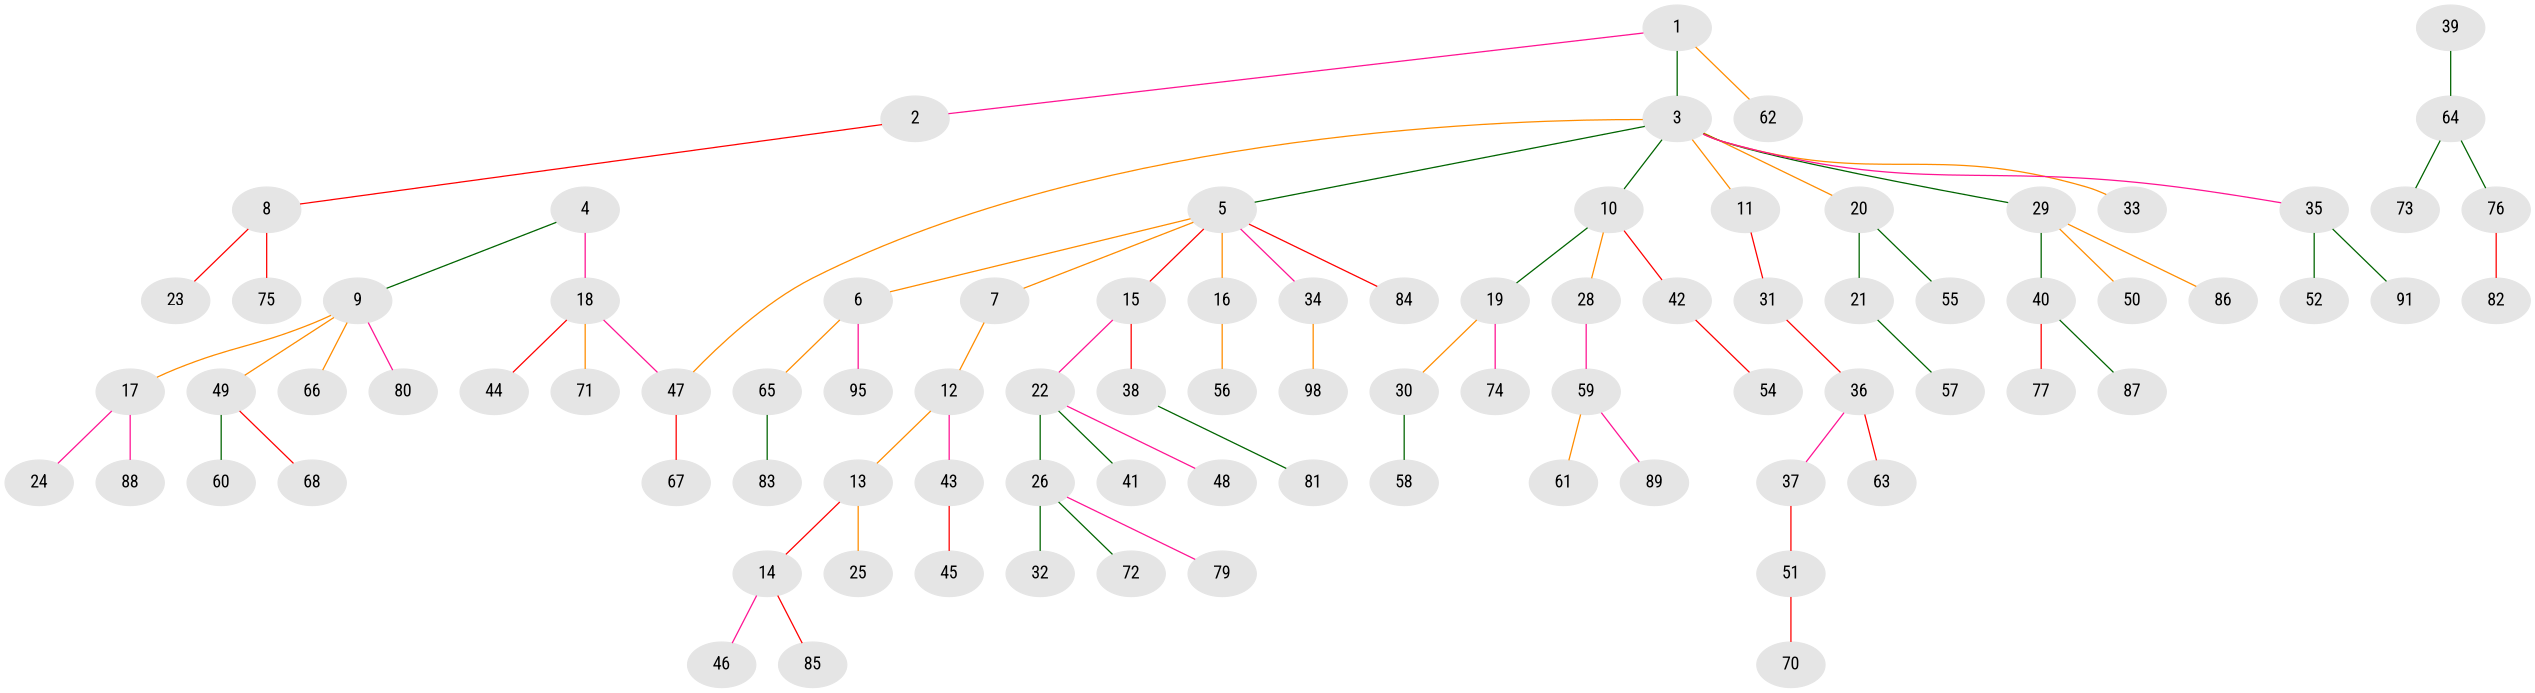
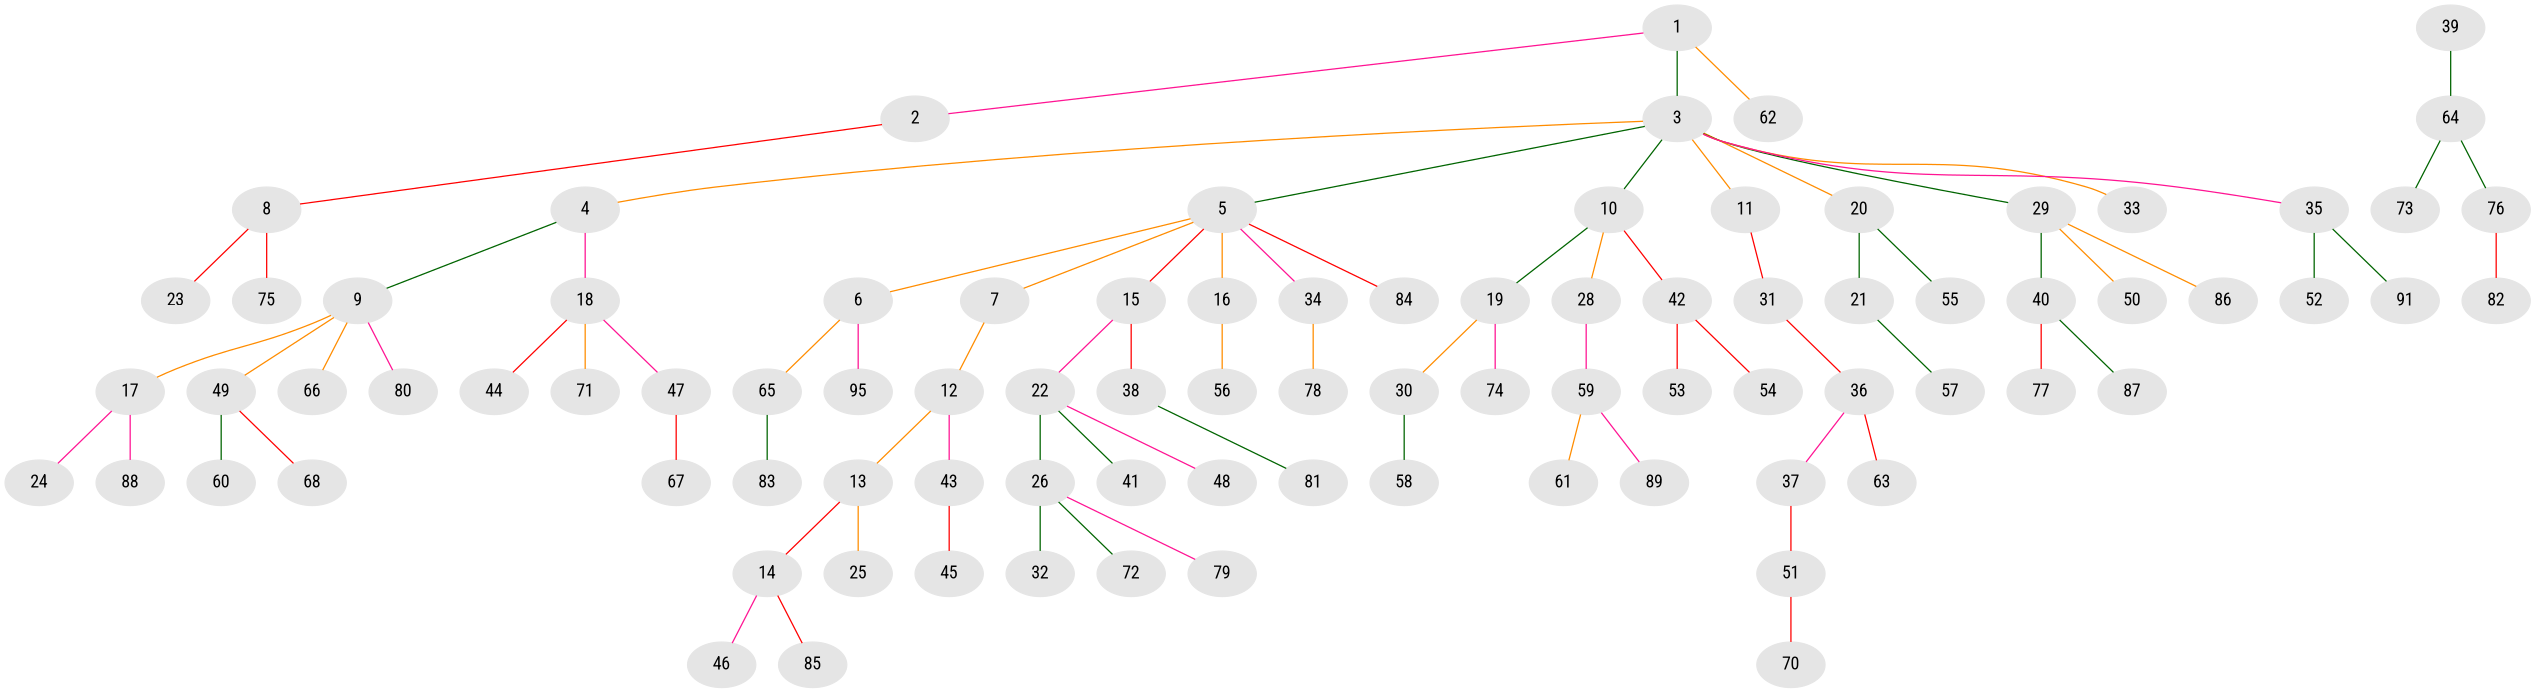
edge "3" -- "47": now "3" -- "4"
node "98": label "98" -> "78"
node "53": added
